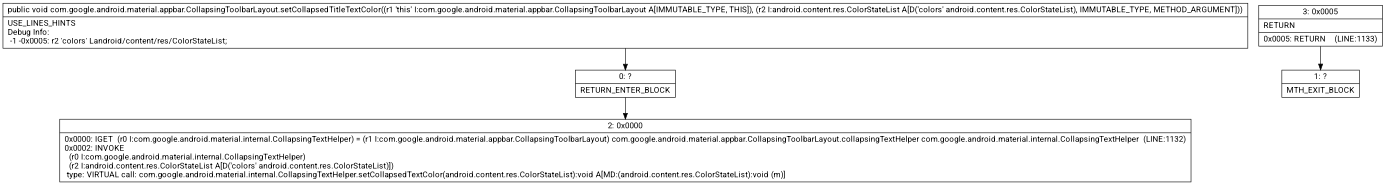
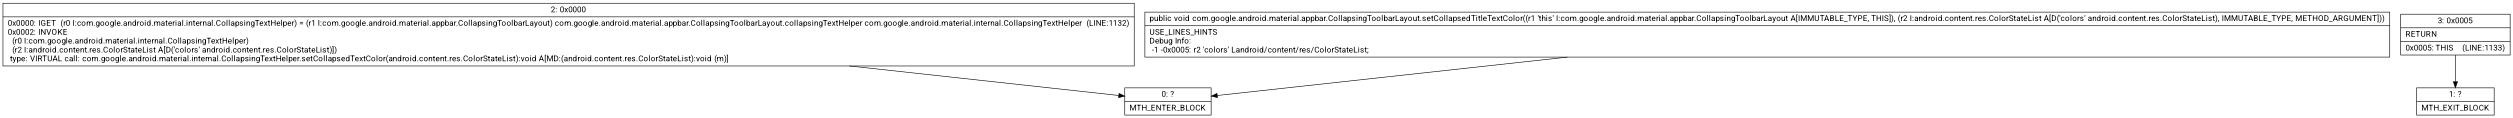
node "3: 0x0005": text "0x0005: RETURN    (LINE:1133)" -> "0x0005: THIS    (LINE:1133)"
node "0: ?": text "RETURN_ENTER_BLOCK" -> "MTH_ENTER_BLOCK"
edge "0: ?" -> "2: 0x0000": reversed
